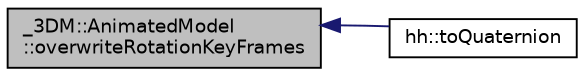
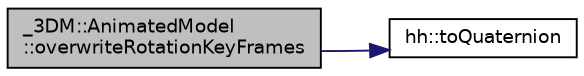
edge "hh::toQuaternion" -> "_3DM::AnimatedModel ::overwriteRotationKeyFrames": reversed
